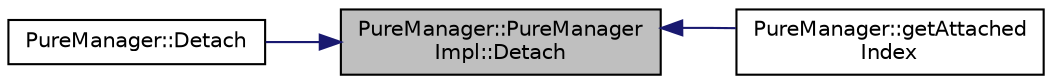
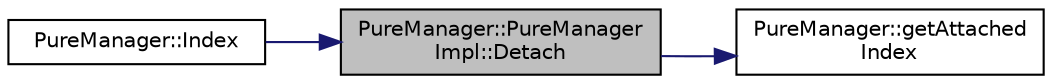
edge "PureManager::getAttached Index" -> "PureManager::PureManager Impl::Detach": reversed
node "PureManager::Detach": label "PureManager::Detach" -> "PureManager::Index"
